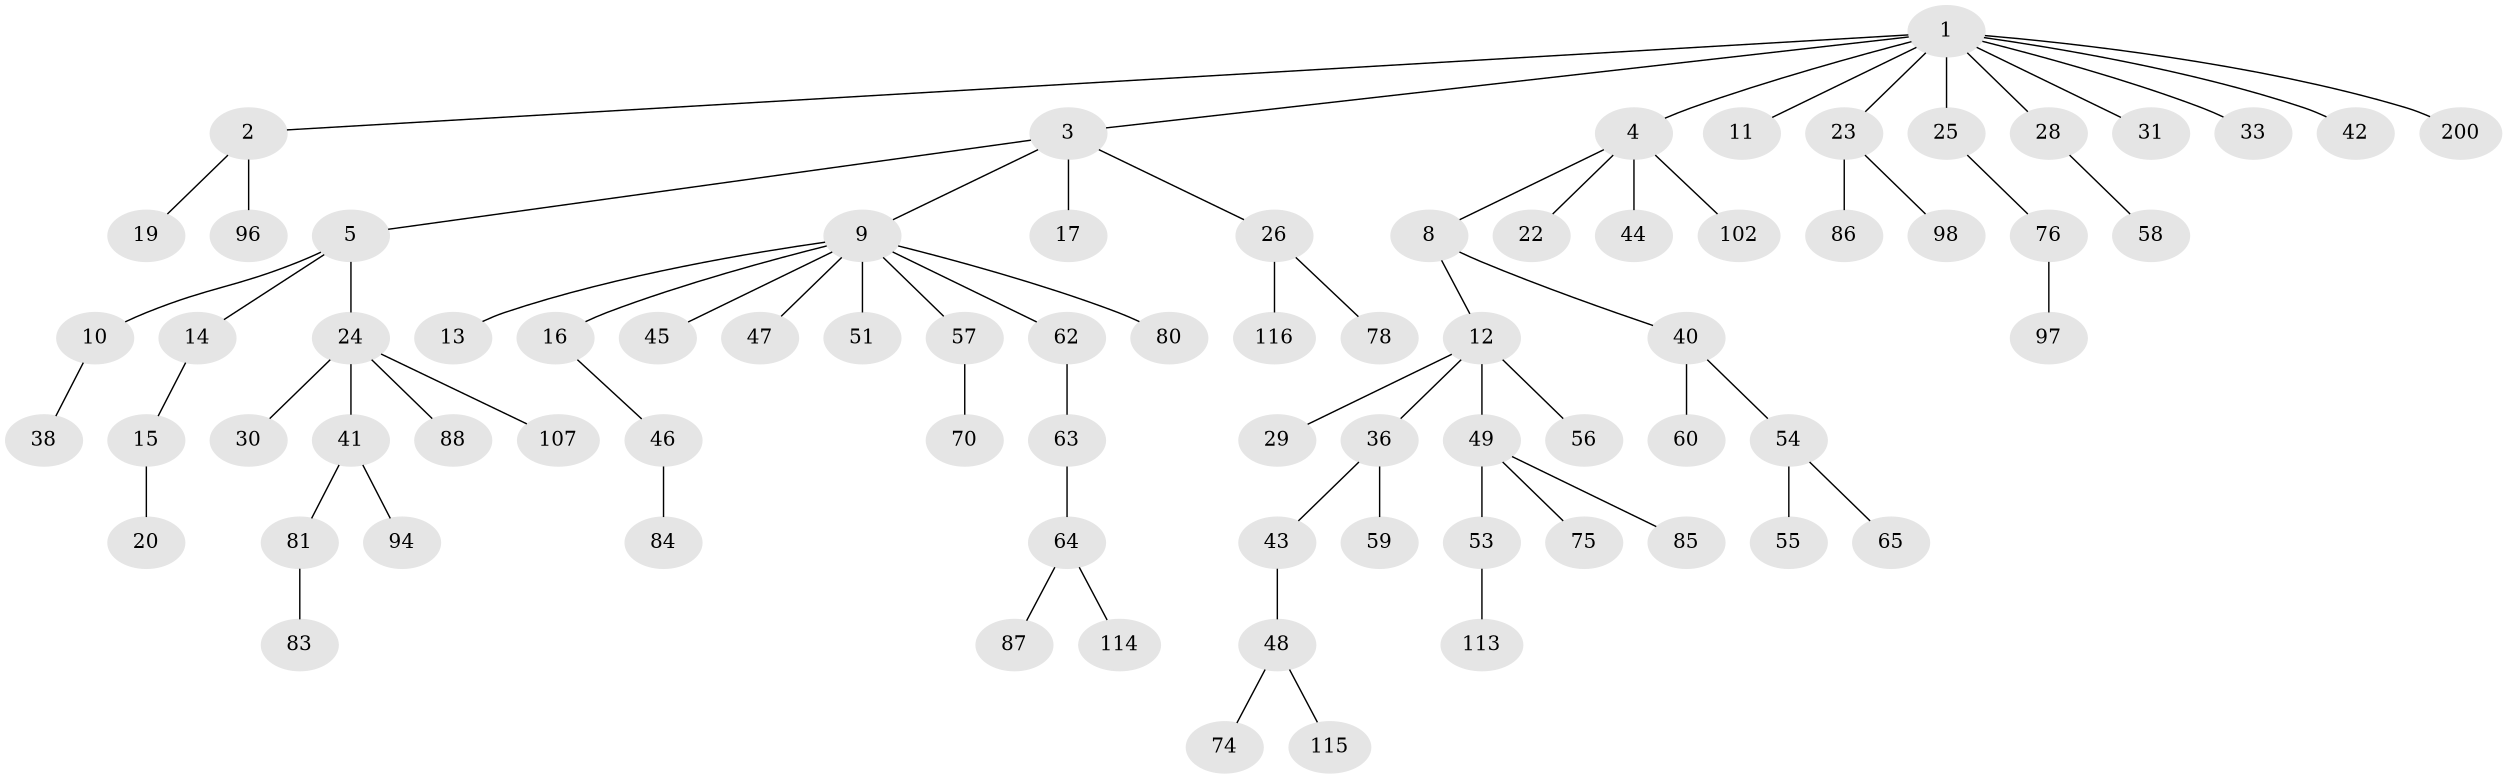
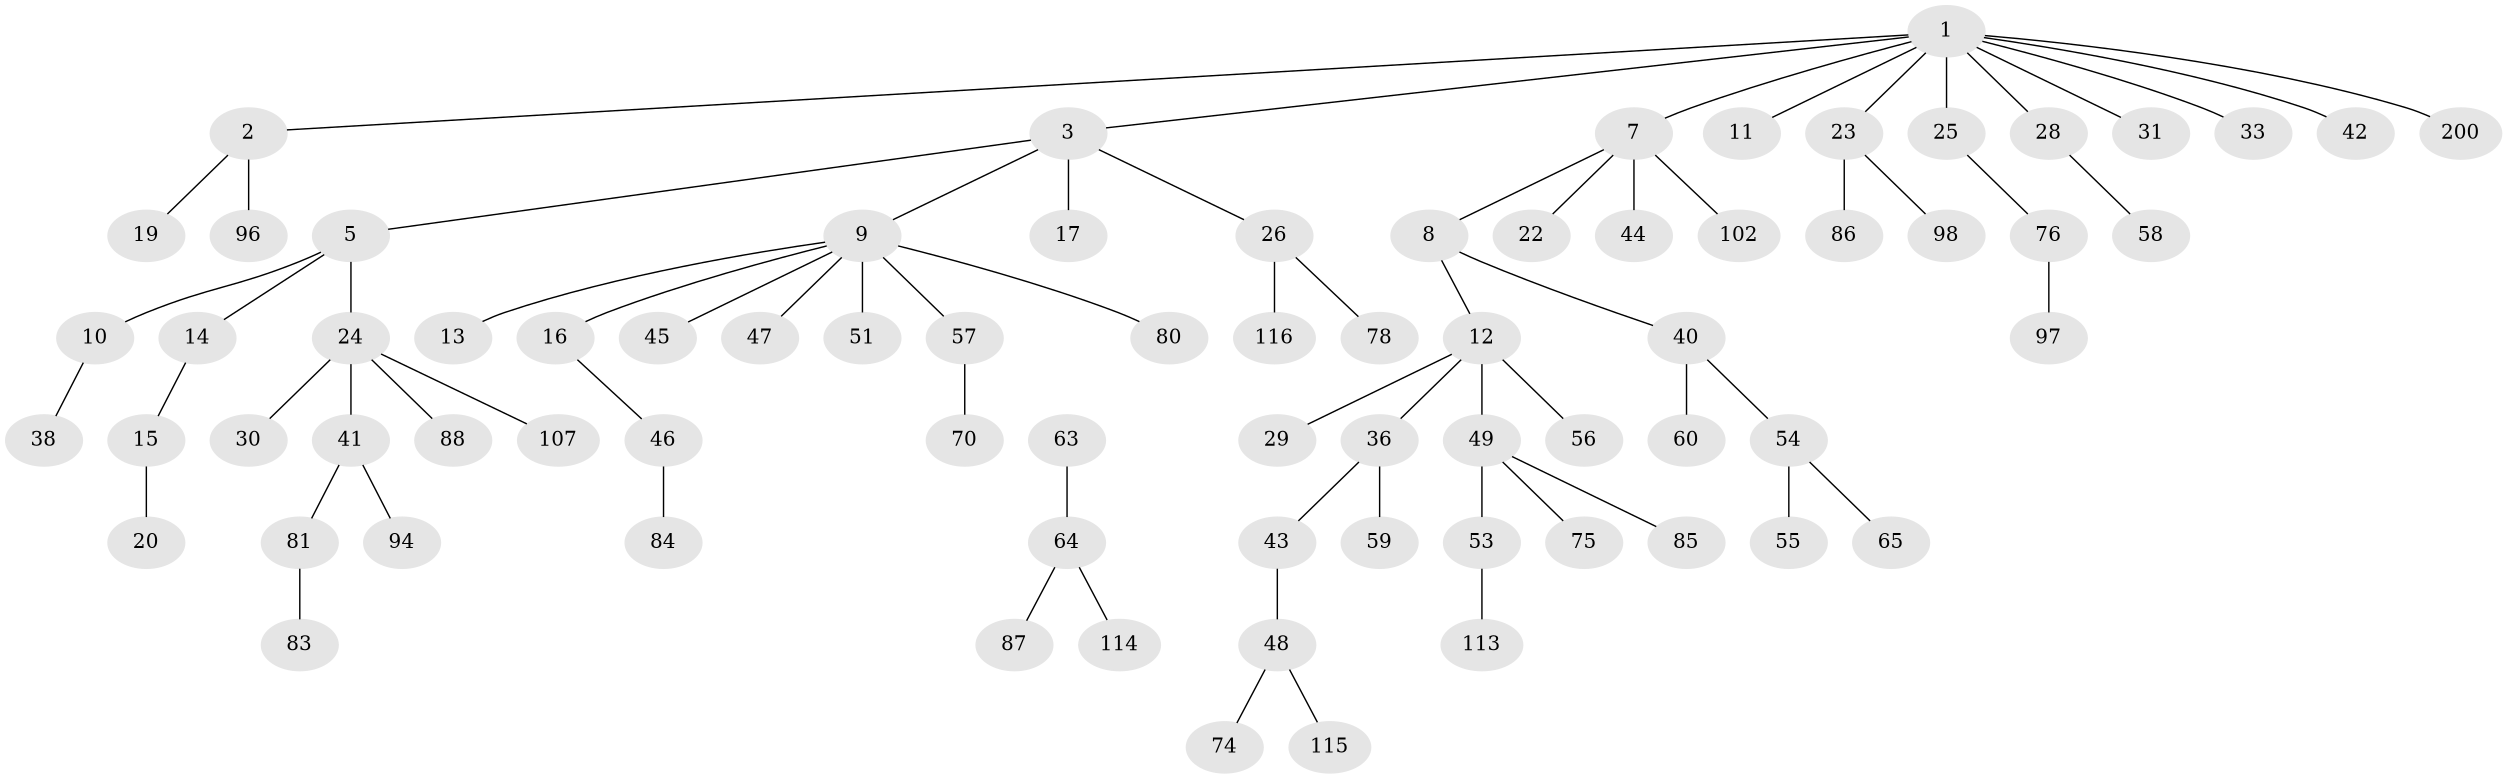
node "4": label "4" -> "7"
node "62": removed
